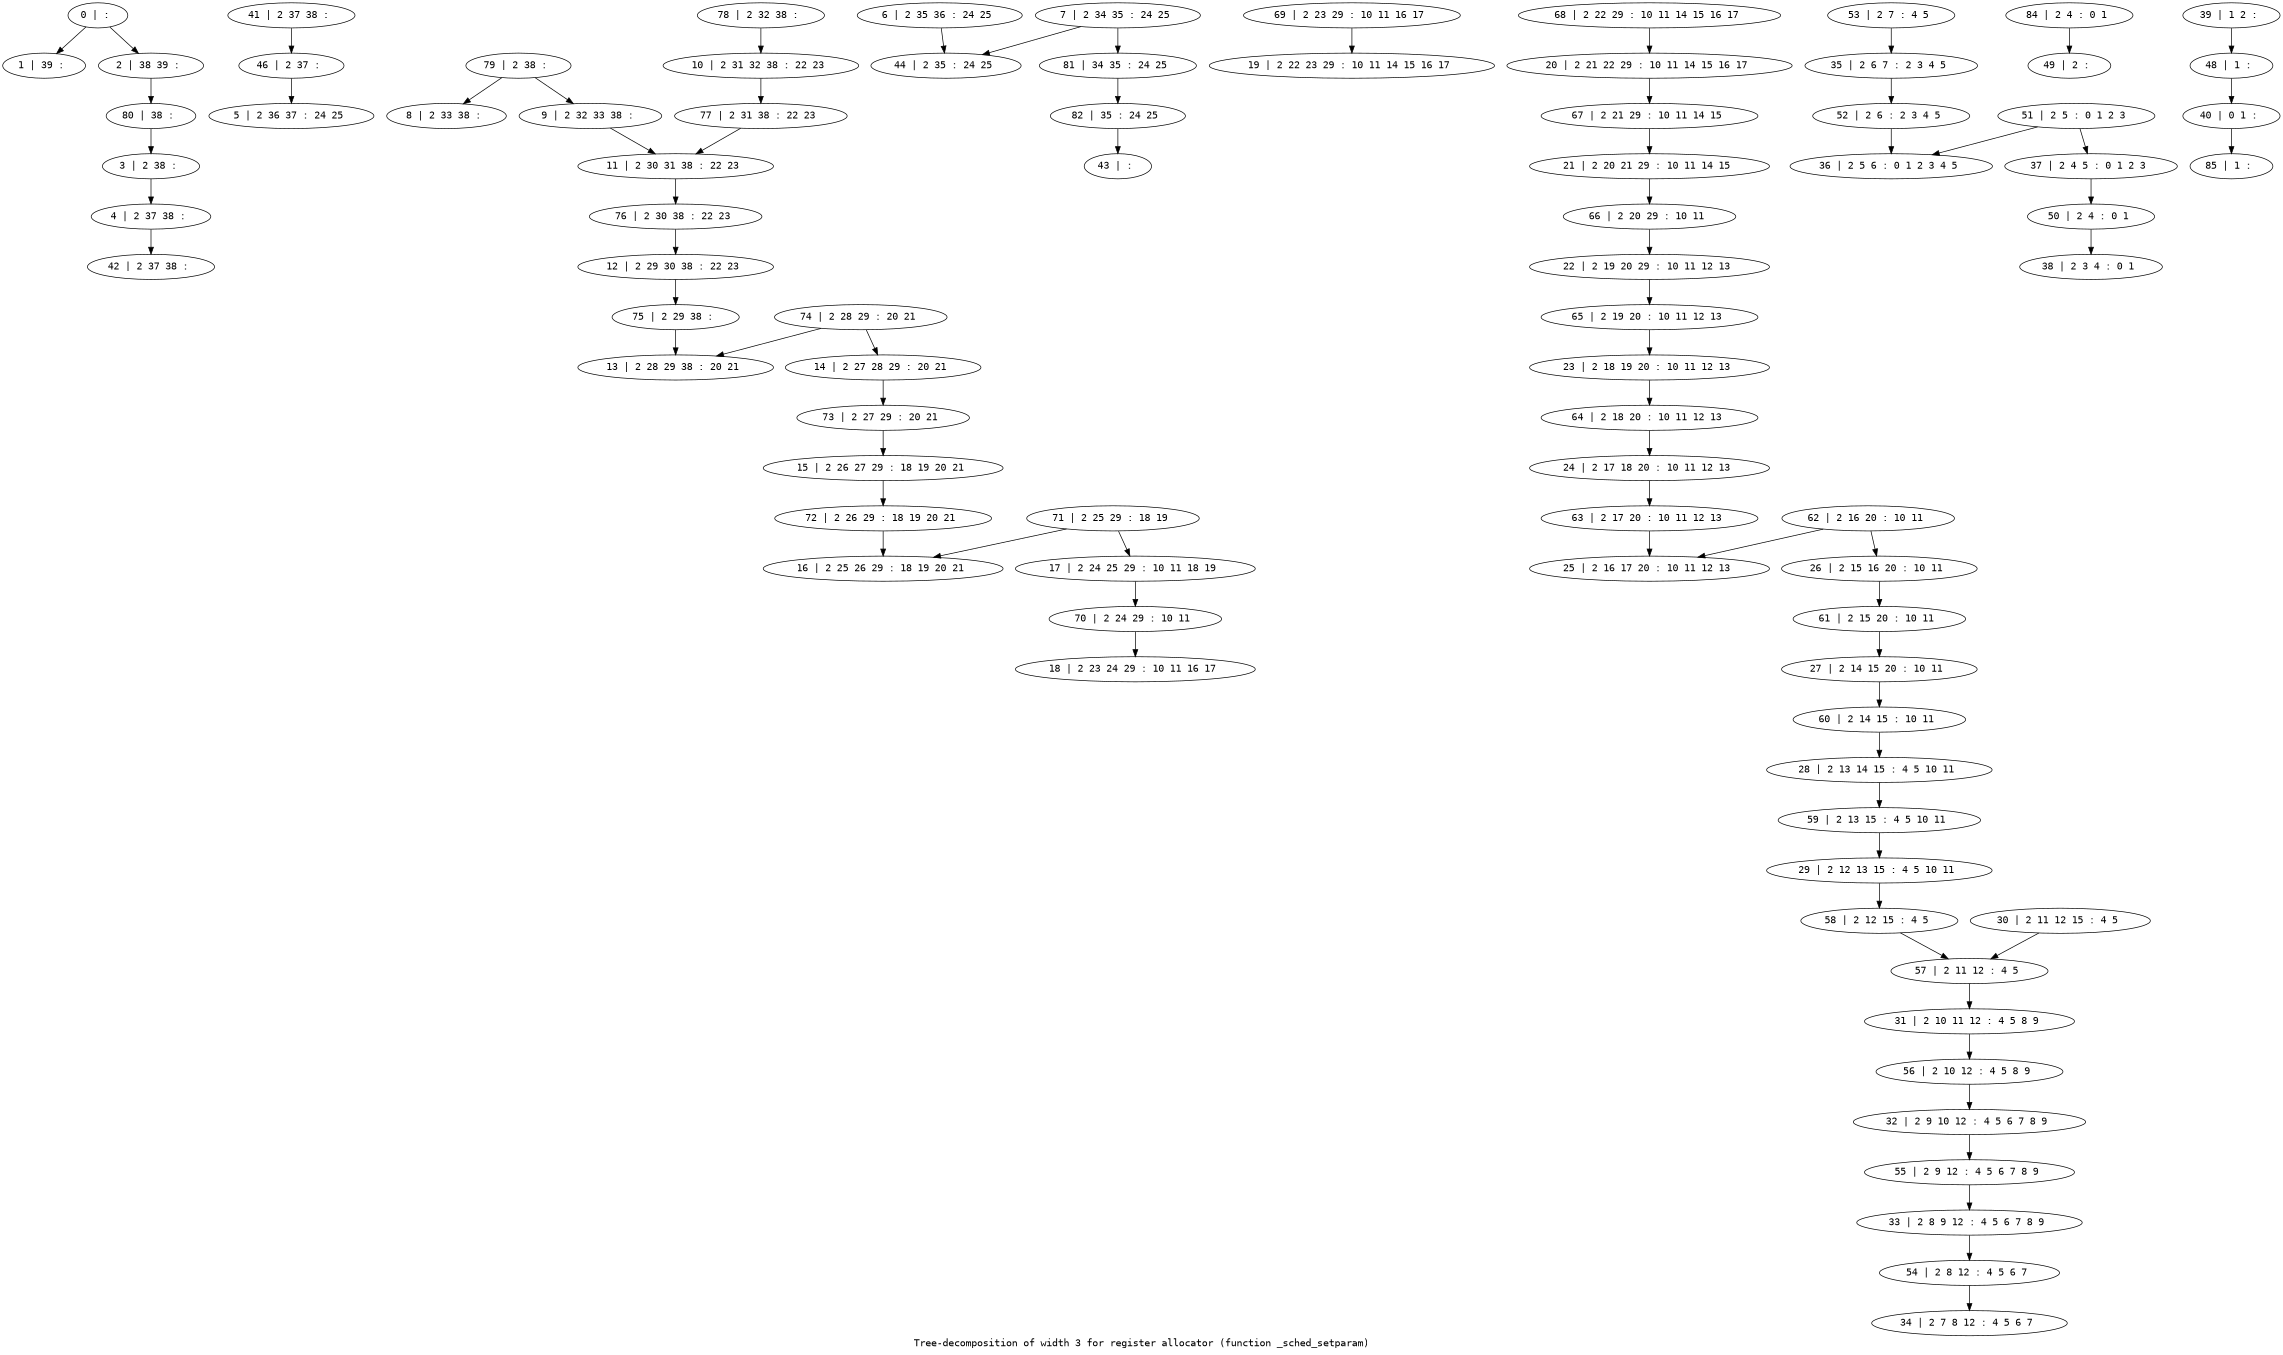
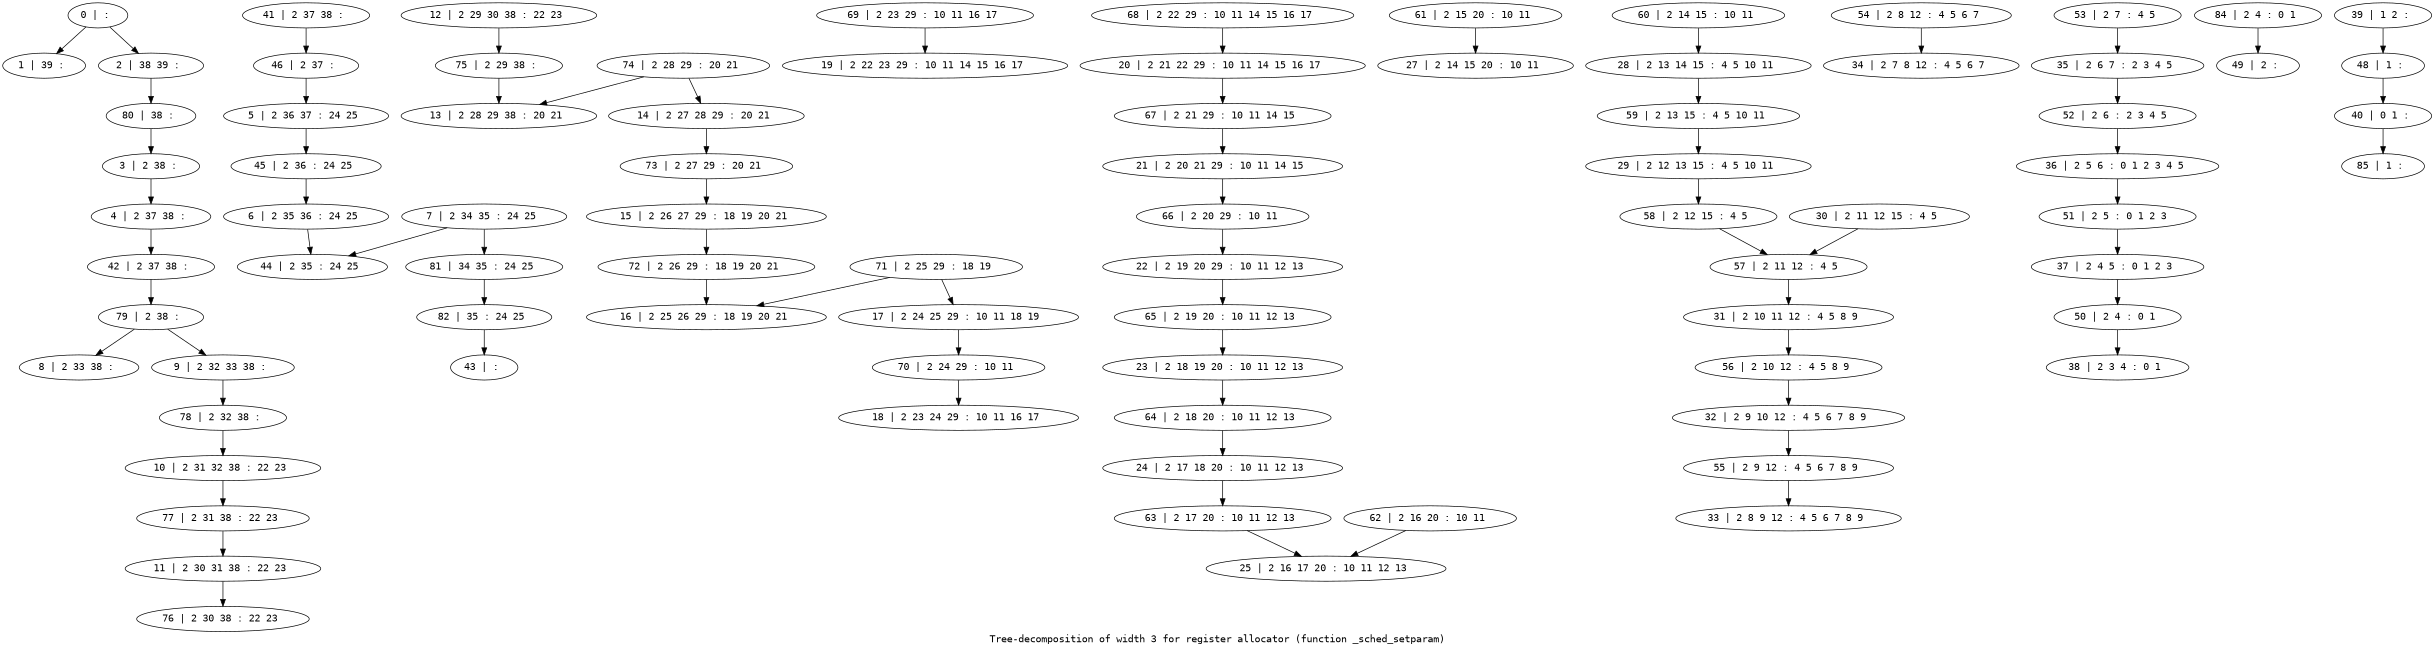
edge "9 | 2 32 33 38 :" -> "11 | 2 30 31 38 : 22 23": now "9 | 2 32 33 38 :" -> "78 | 2 32 38 :"
edge "51 | 2 5 : 0 1 2 3" -> "36 | 2 5 6 : 0 1 2 3 4 5": reversed
node "45 | 2 36 : 24 25": added
edge "76 | 2 30 38 : 22 23" -> "12 | 2 29 30 38 : 22 23": removed
edge "42 | 2 37 38 :" -> "79 | 2 38 :": added
node "26 | 2 15 16 20 : 10 11": removed
edge "27 | 2 14 15 20 : 10 11" -> "60 | 2 14 15 : 10 11": removed
edge "33 | 2 8 9 12 : 4 5 6 7 8 9" -> "54 | 2 8 12 : 4 5 6 7": removed
